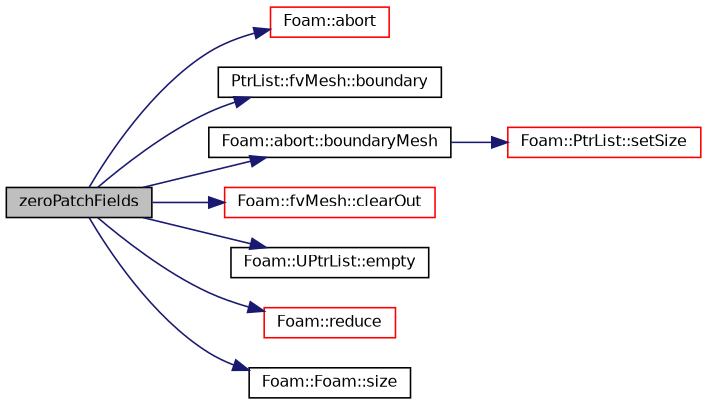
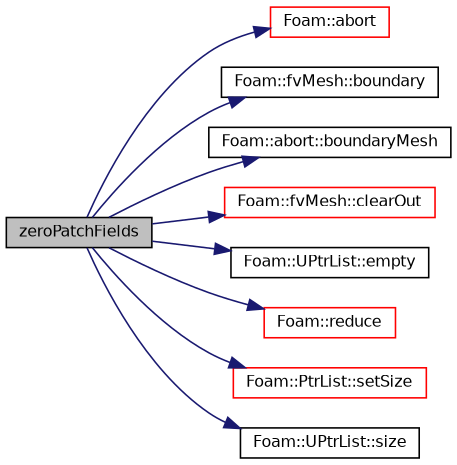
node "PtrList::fvMesh::boundary": label "PtrList::fvMesh::boundary" -> "Foam::fvMesh::boundary"
edge "Foam::abort::boundaryMesh" -> "Foam::PtrList::setSize": now "zeroPatchFields" -> "Foam::PtrList::setSize"
node "Foam::Foam::size": label "Foam::Foam::size" -> "Foam::UPtrList::size"
